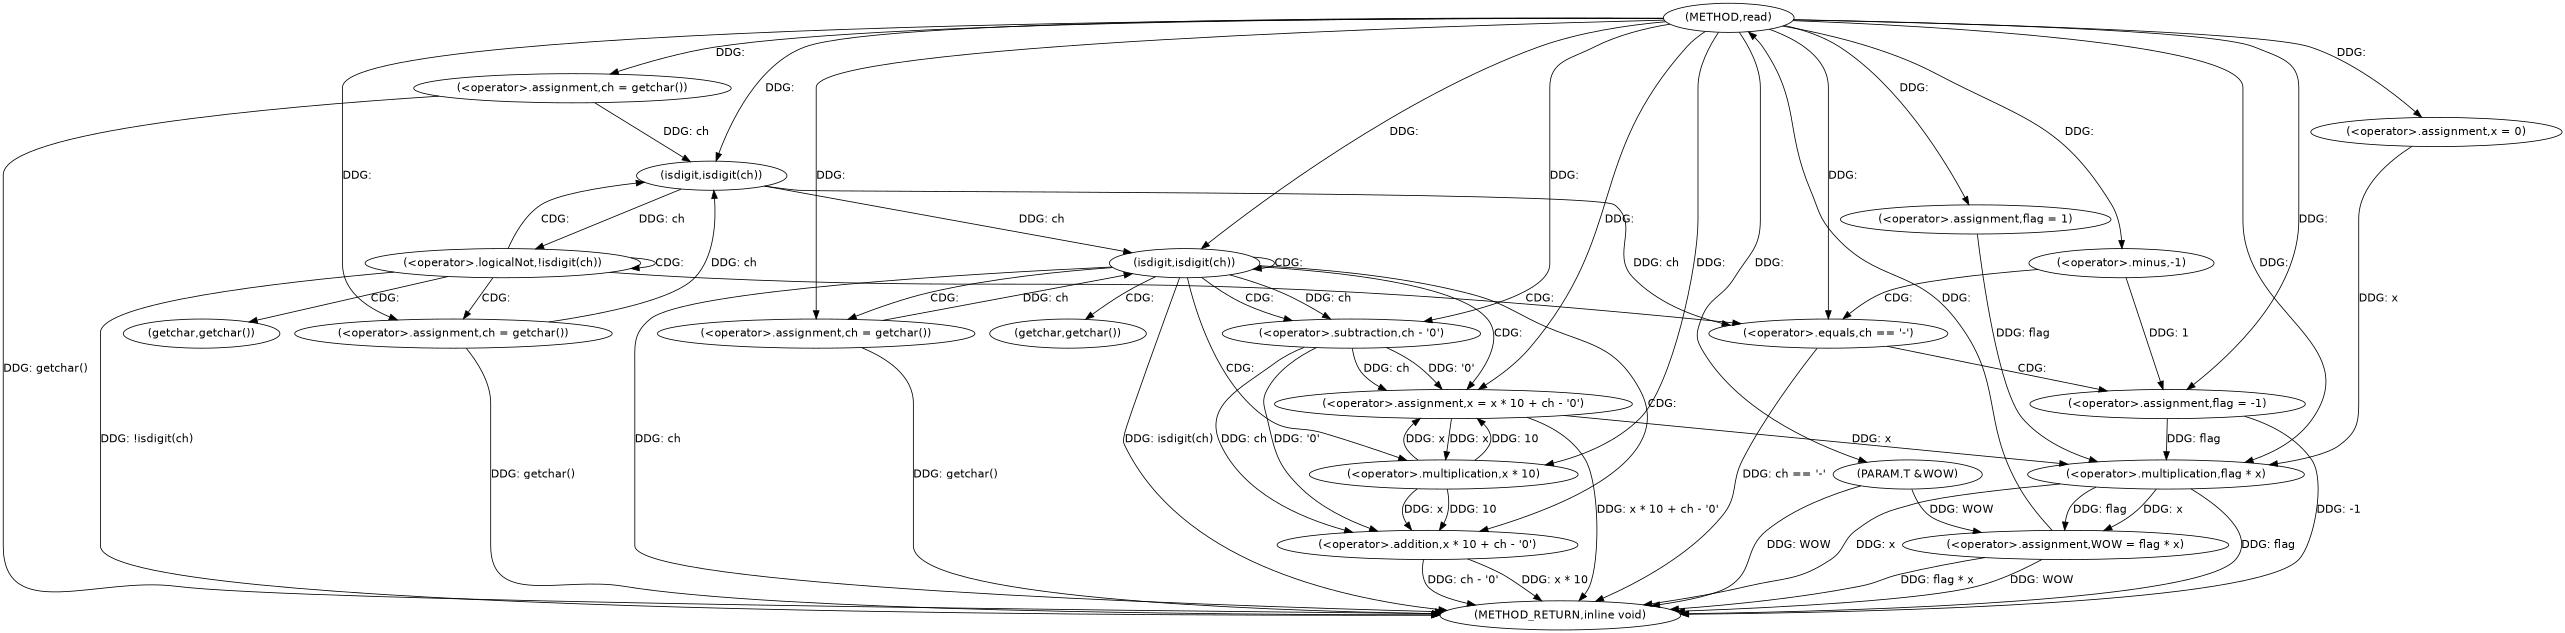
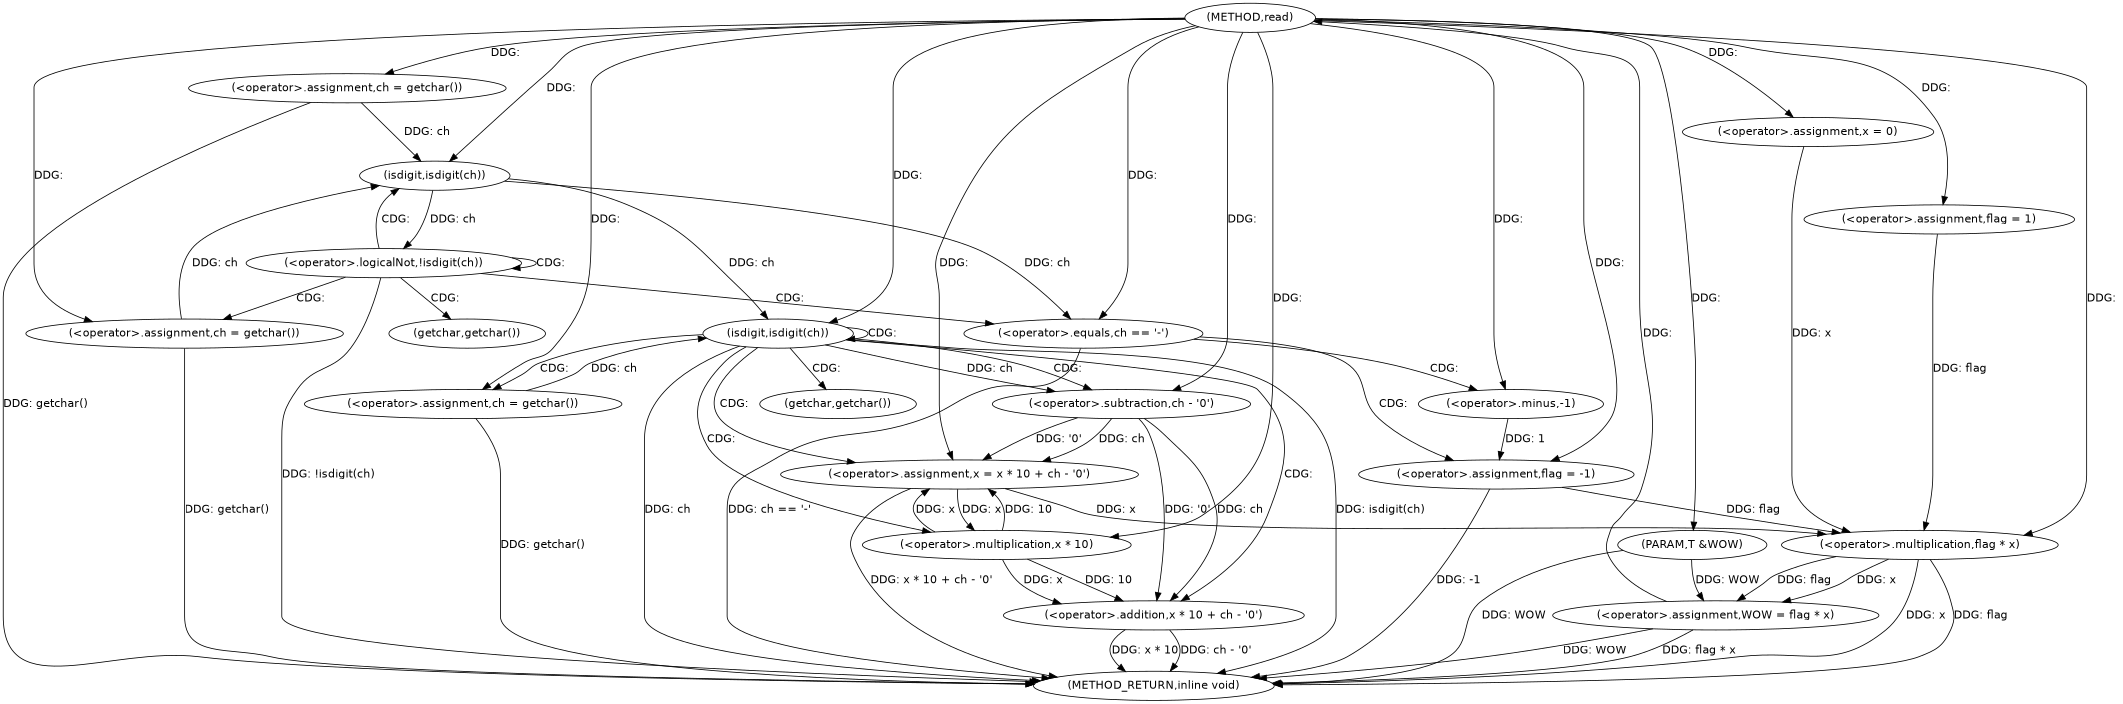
edge "(<operator>.minus,-1)" -> "(<operator>.equals,ch == '-')": reversed
